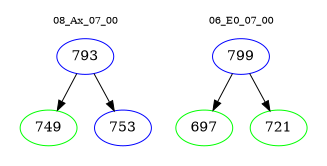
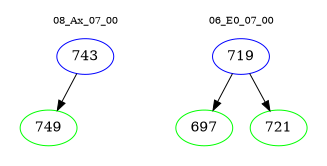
node "793": label "793" -> "743"
node "799": label "799" -> "719"
node "753": removed
